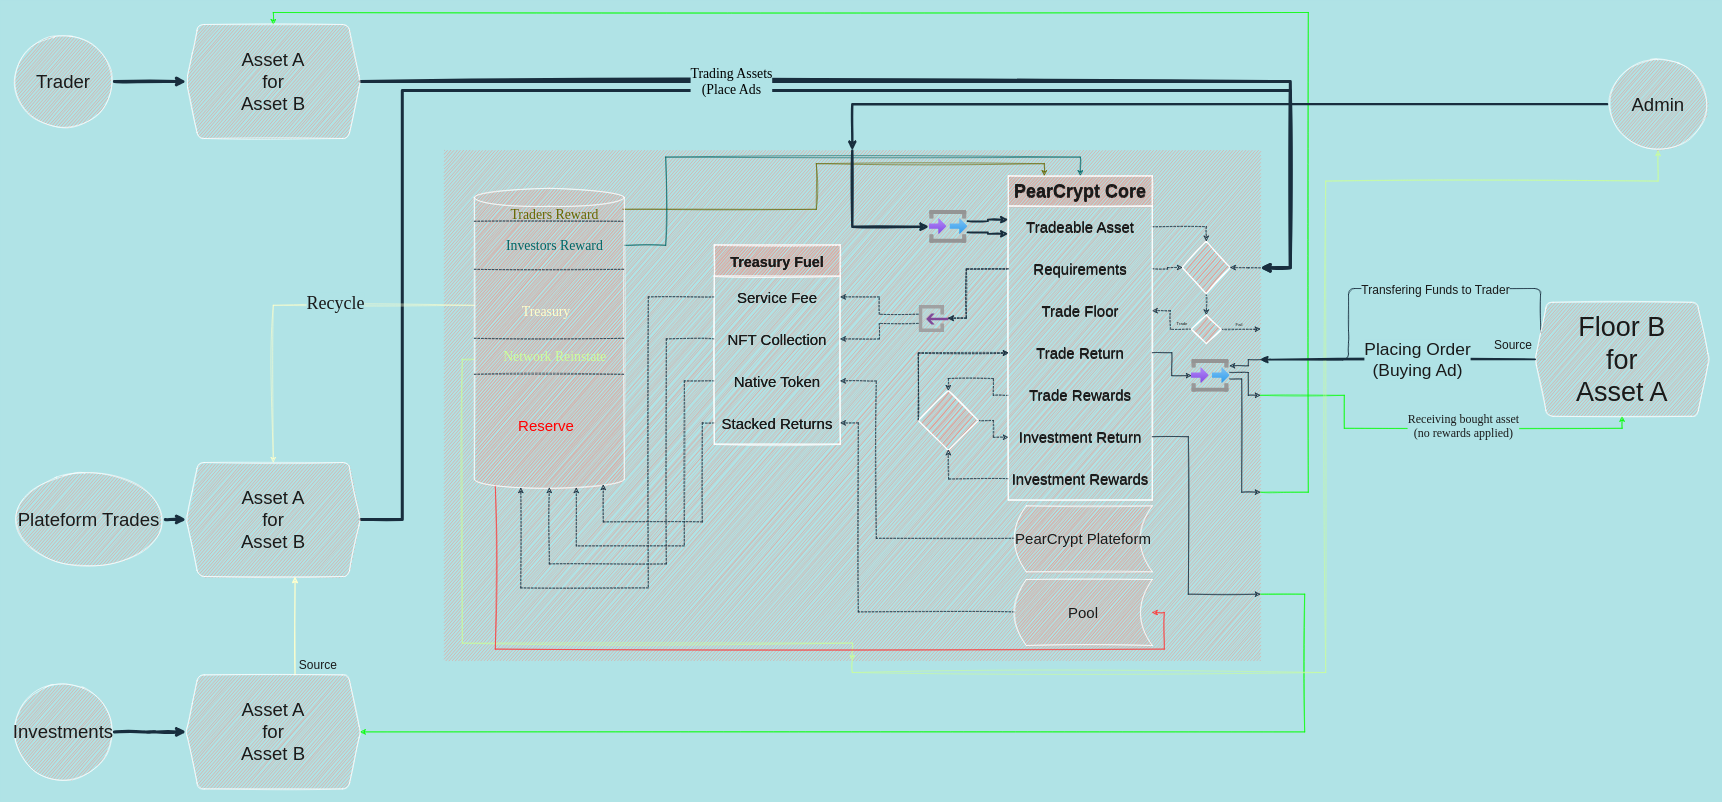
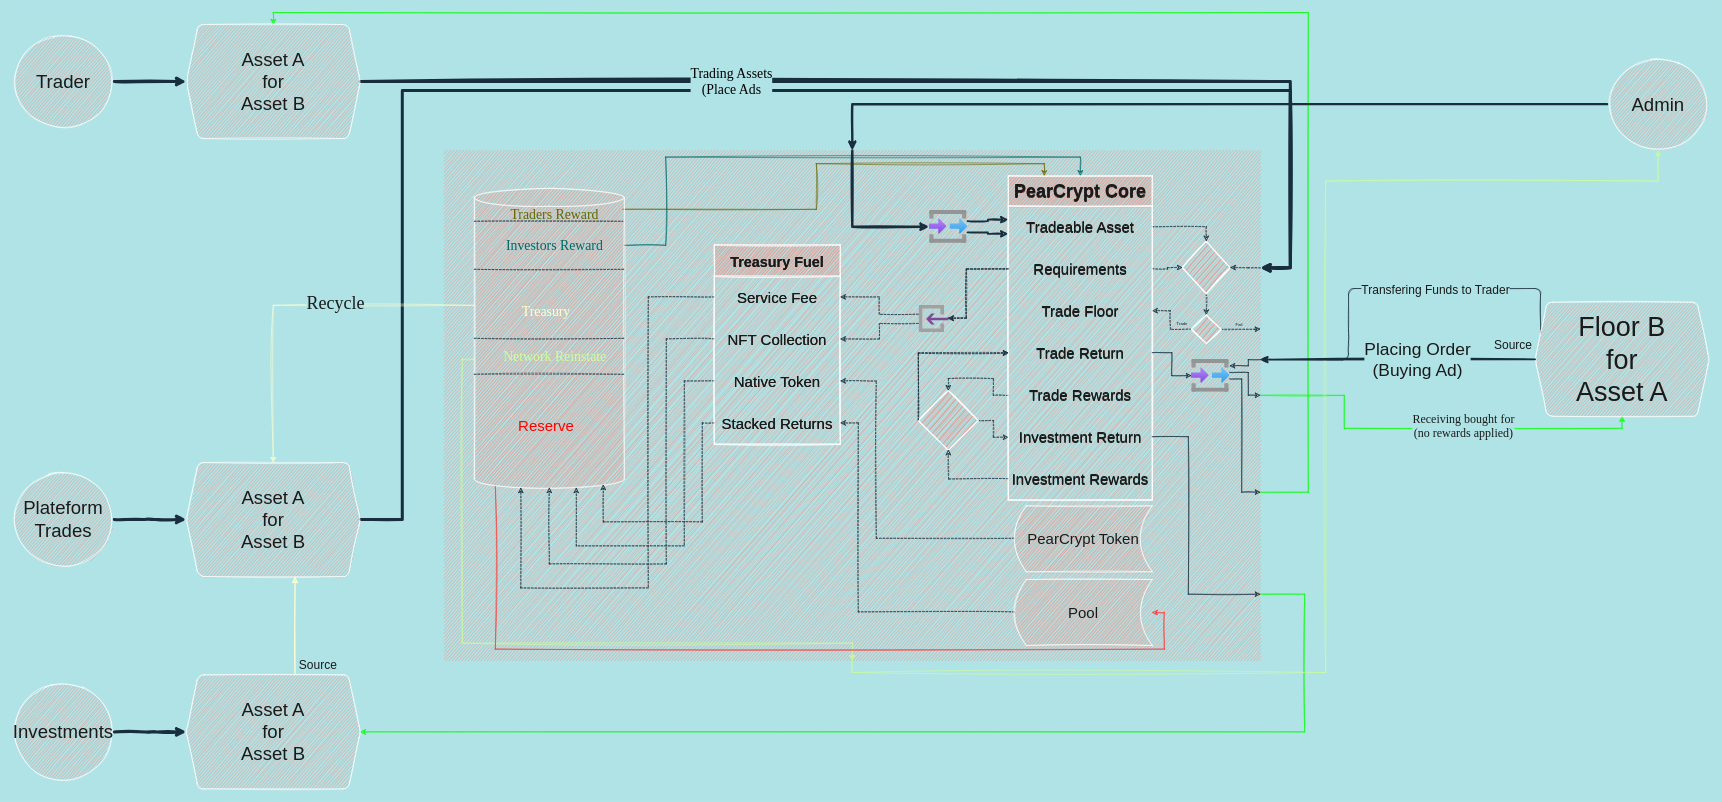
node "Receiving bought asset (no rewards applied)": label "Receiving bought asset (no rewards applied)" -> "Receiving bought for (no rewards applied)"
node "Plateform Trades": size 153x93 -> 102x93
node "PearCrypt Plateform": label "PearCrypt Plateform" -> "PearCrypt Token"
